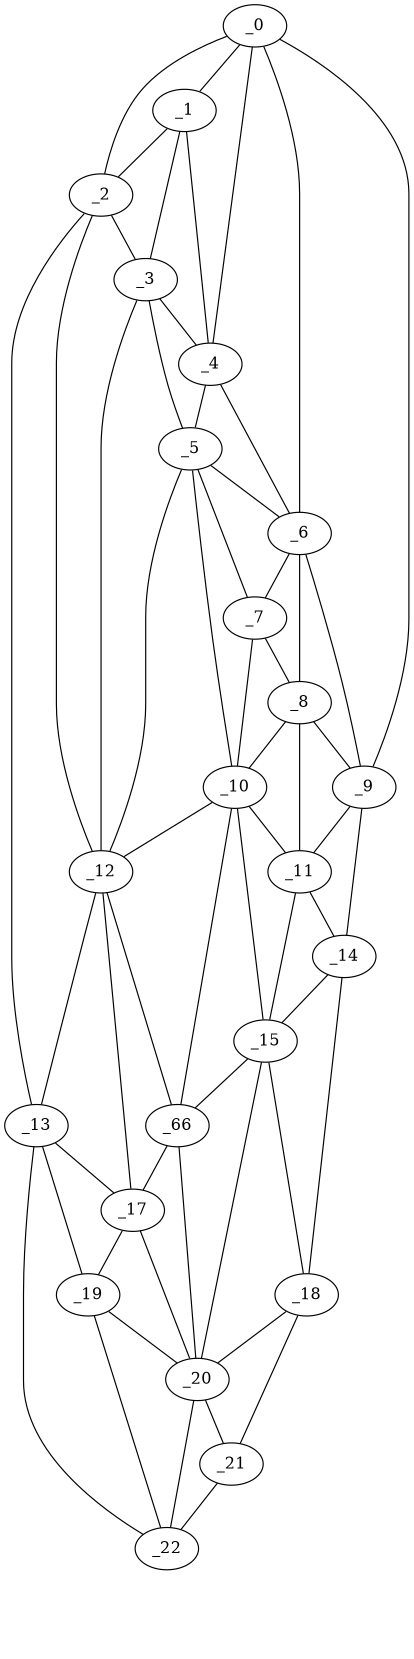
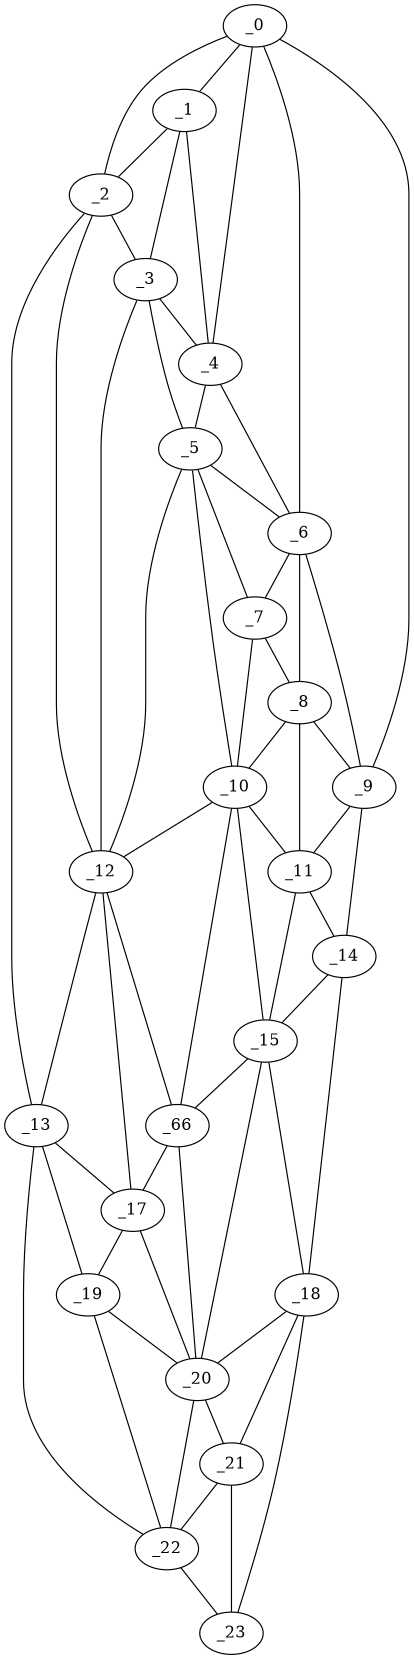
node "_23": added
